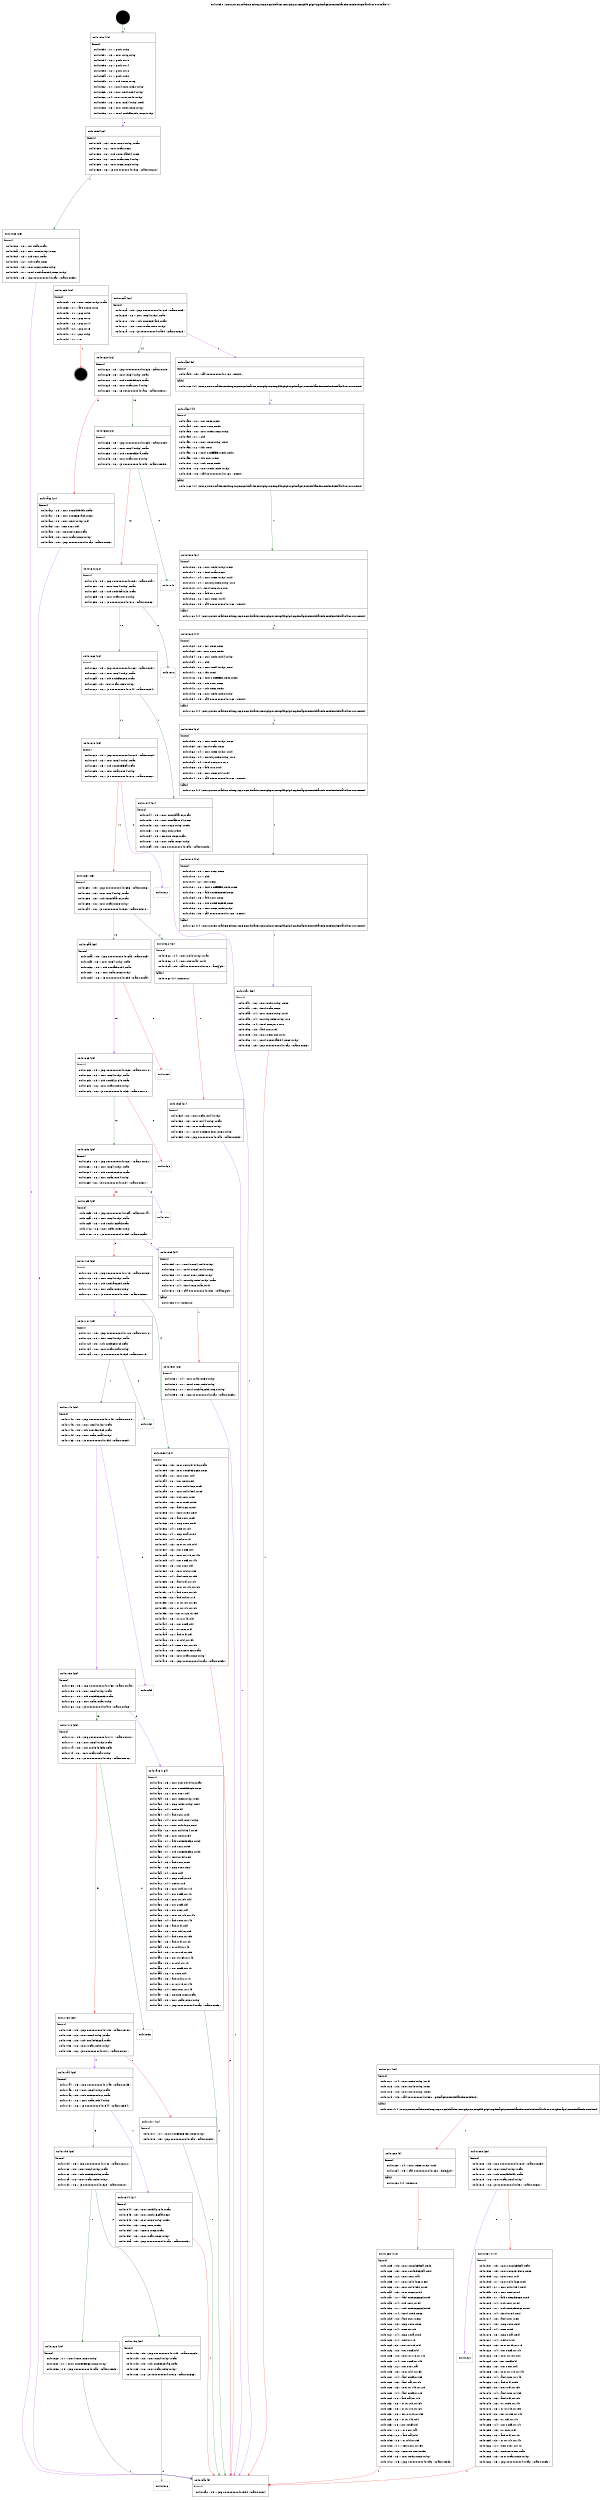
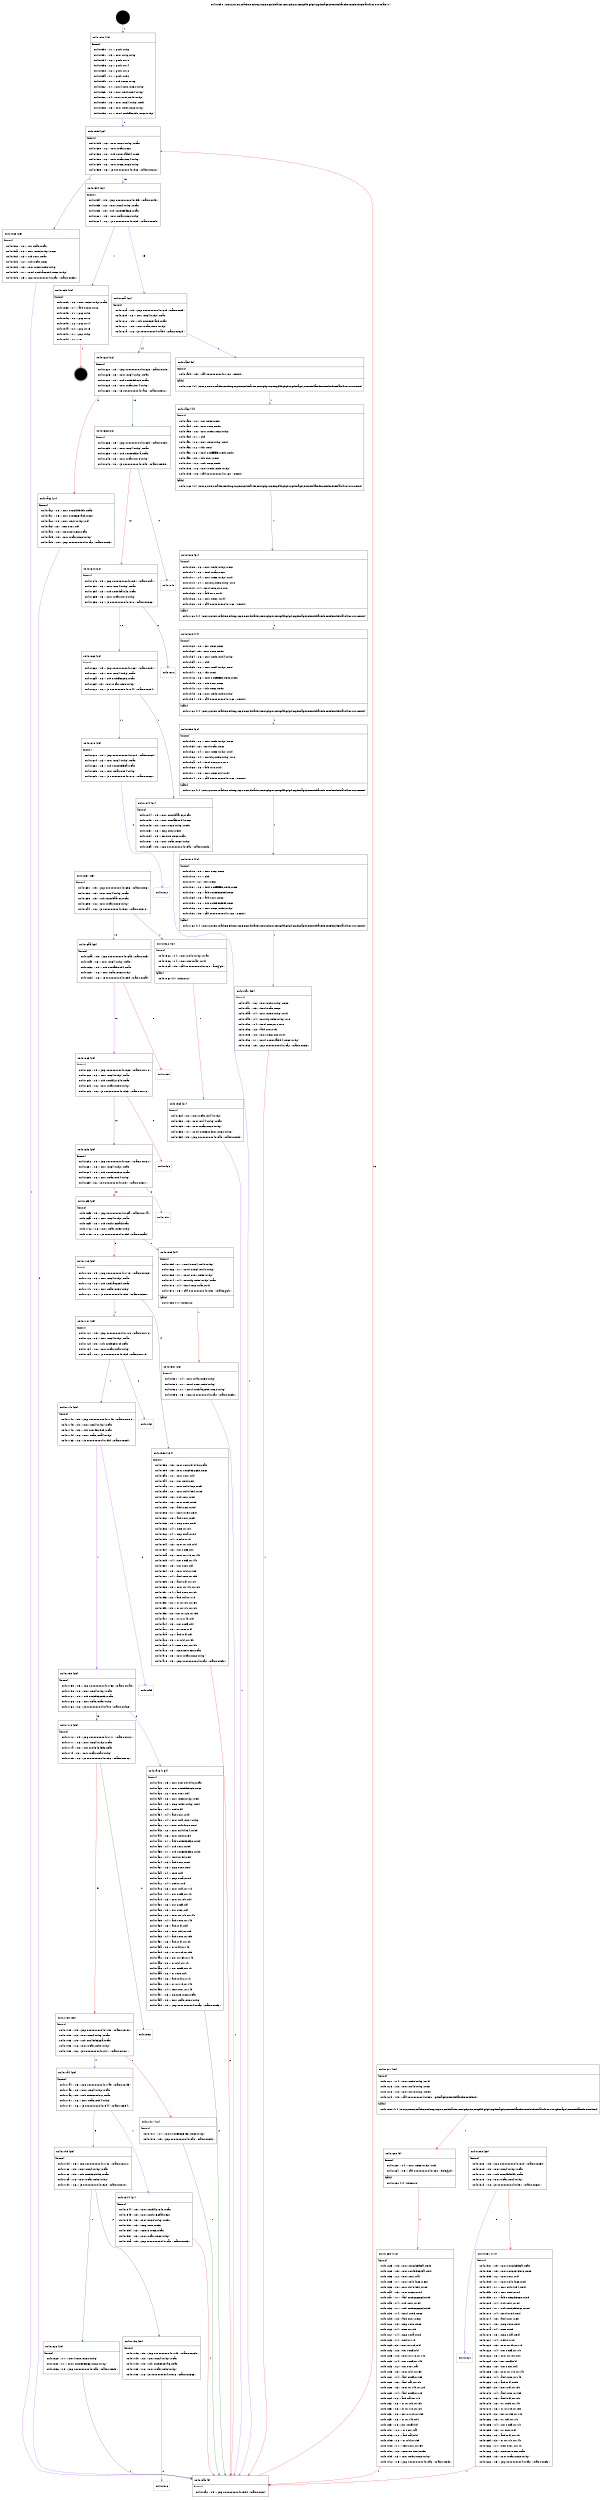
node "0x4015f4 [22]": added
edge "0x401678 [25]" -> "0x401691 [25]": removed, label "11"
edge "0x401ea2 [5]" -> "0x4015dd [23]": added, label "16"
